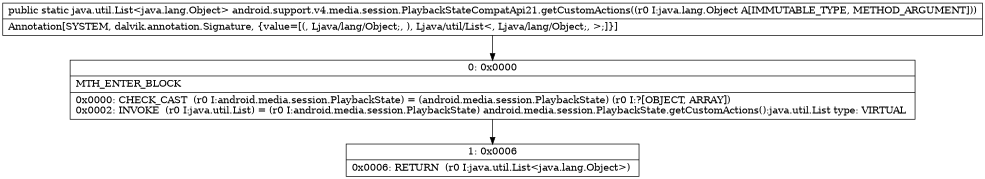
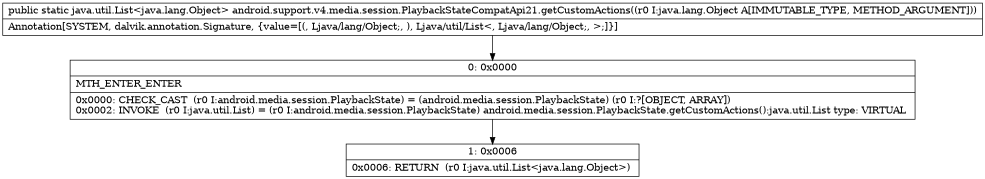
node "0: 0x0000": text "MTH_ENTER_BLOCK" -> "MTH_ENTER_ENTER"
